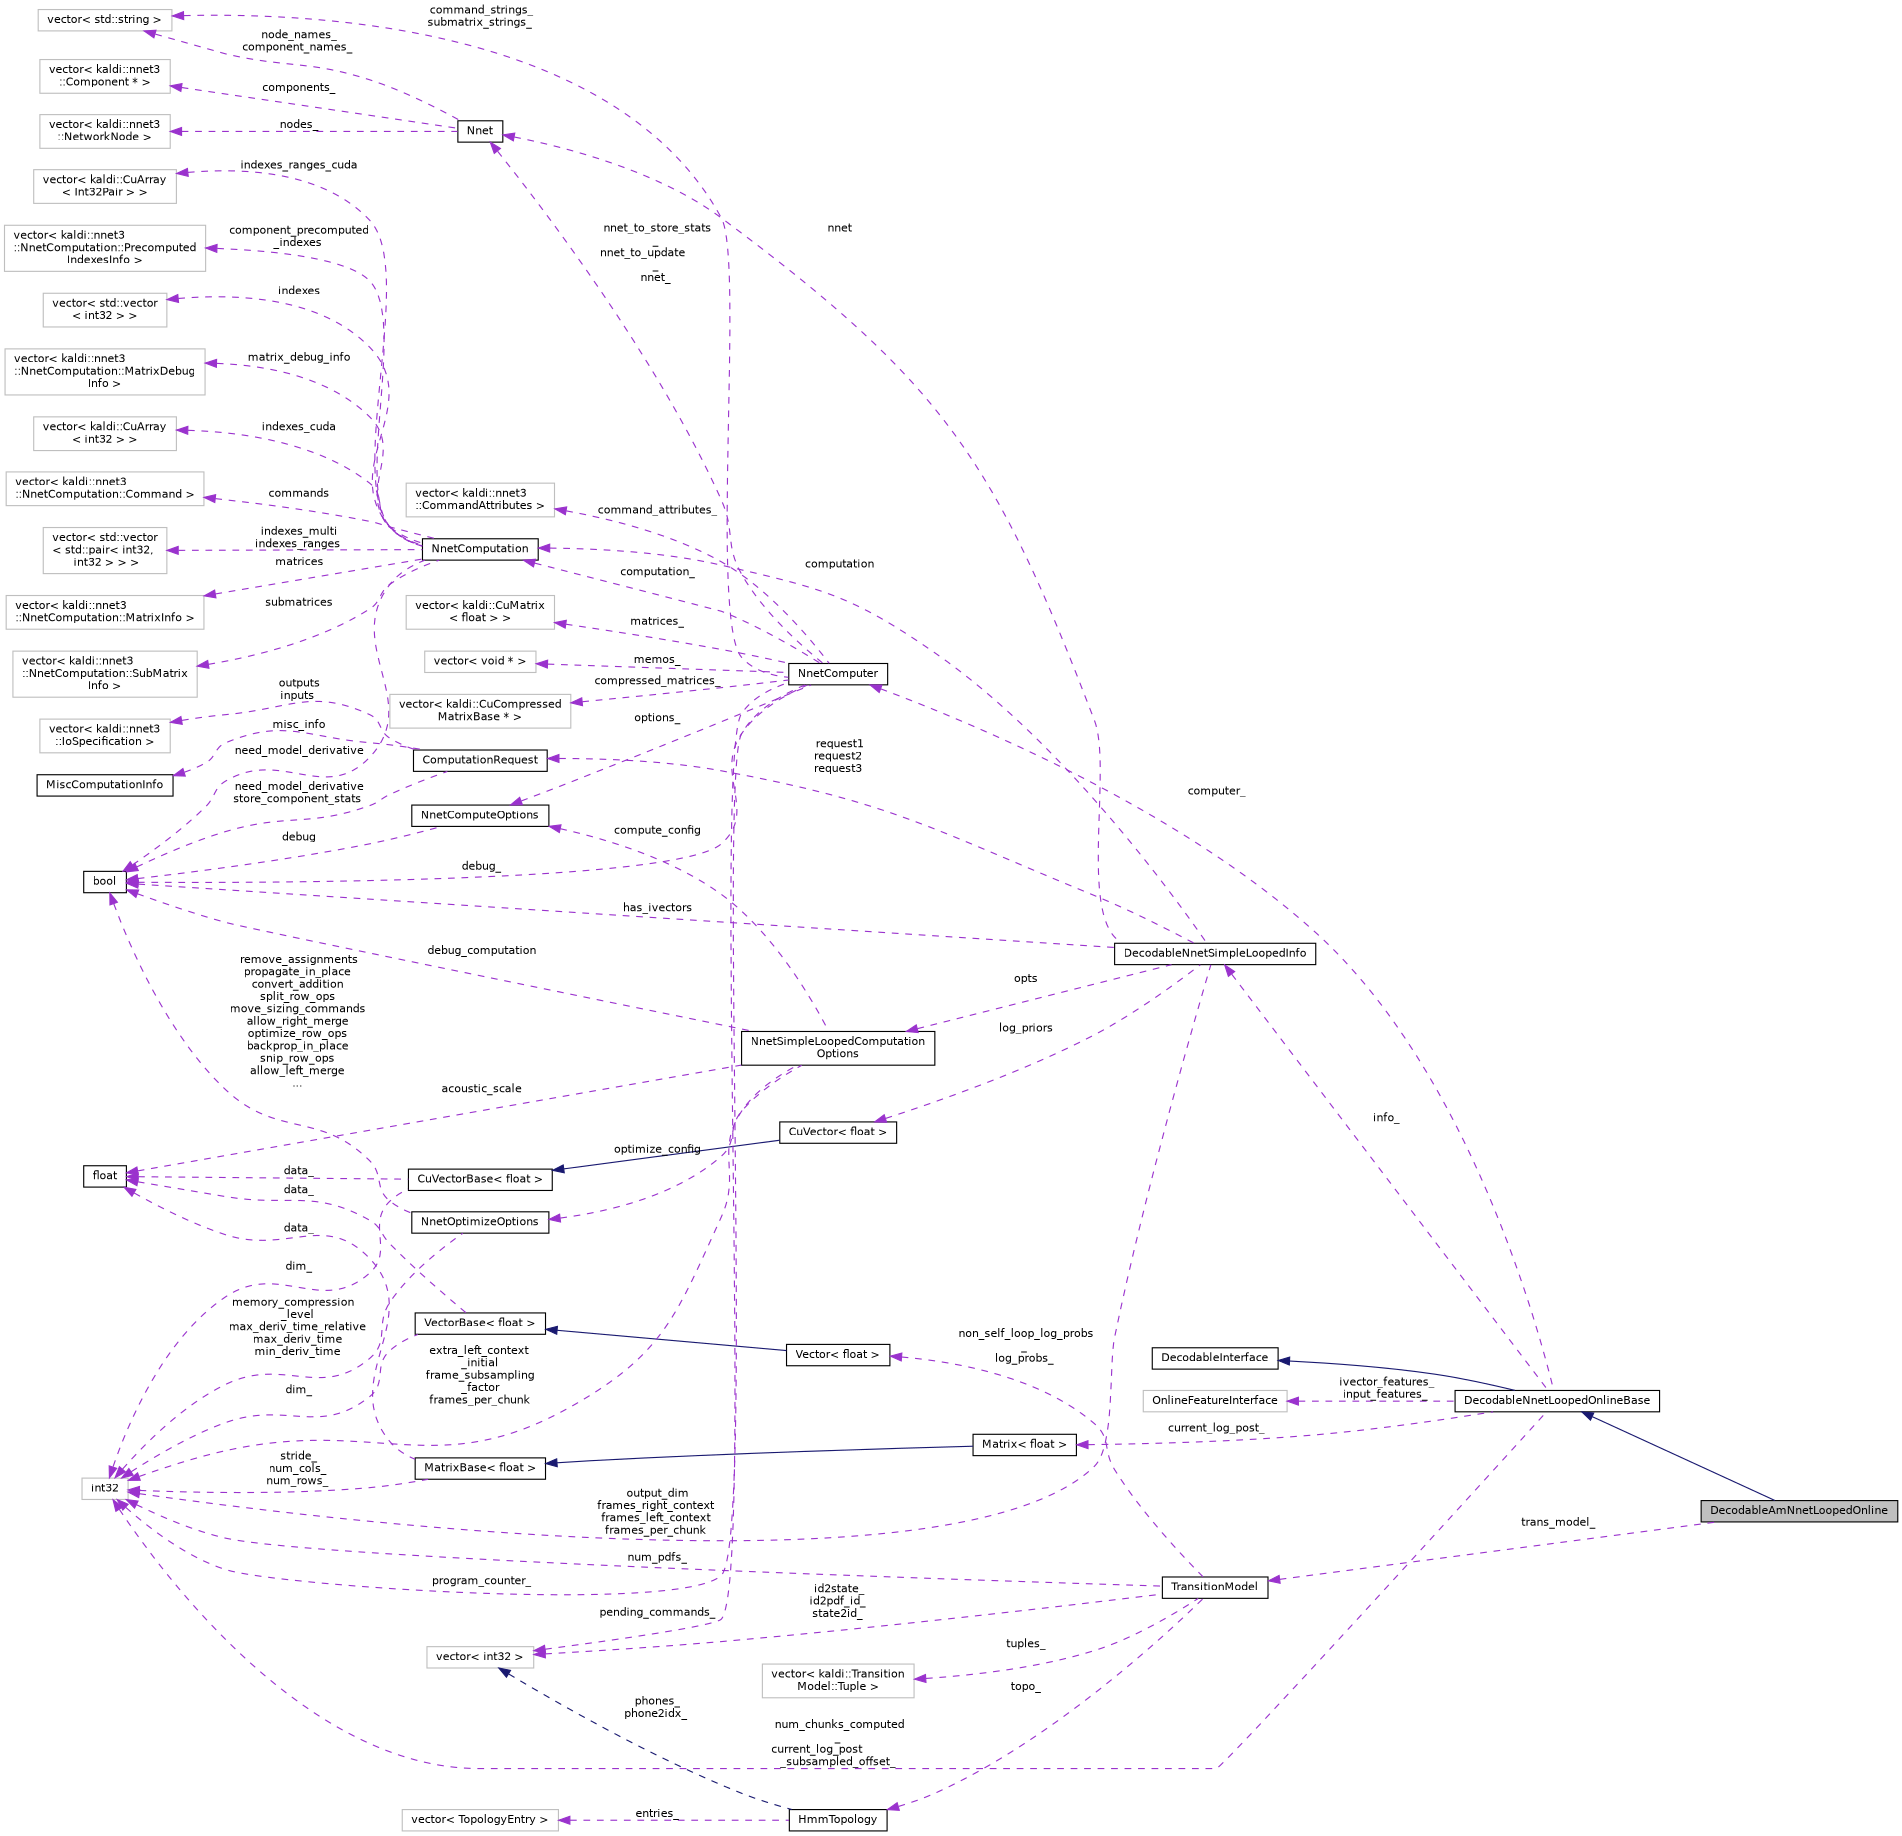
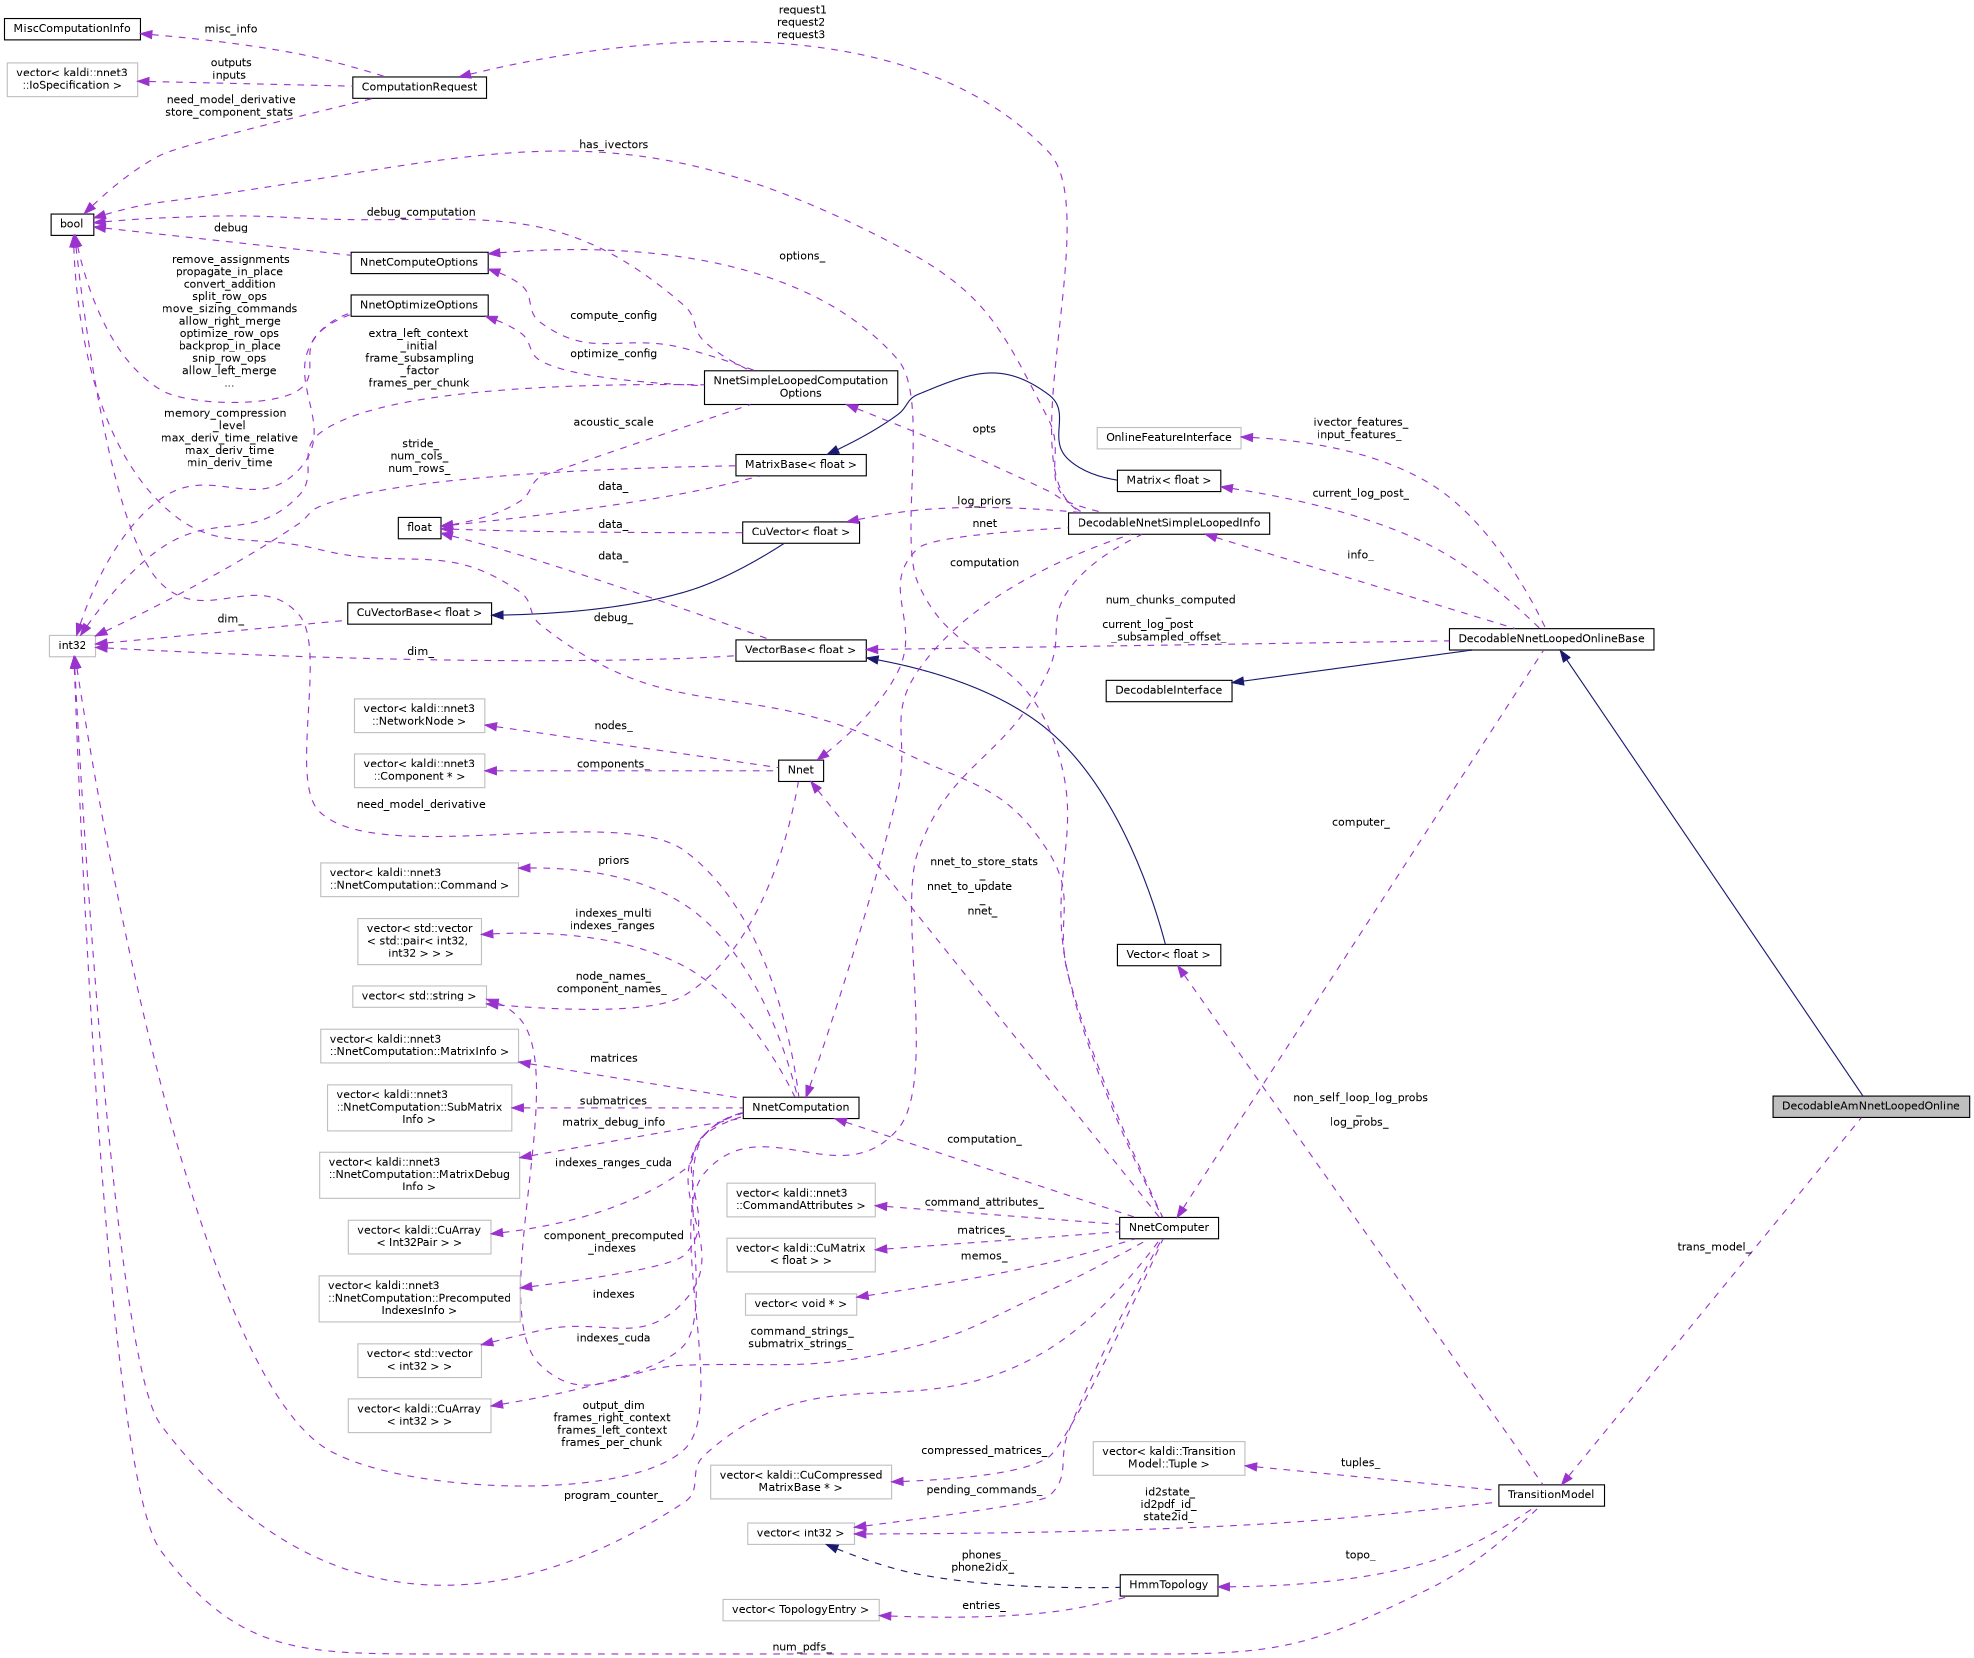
edge "NnetComputation" -> "vector< kaldi::nnet3 ::NnetComputation::Command >": label " commands" -> " priors"
edge "CuVectorBase< float >" -> "float": now "CuVector< float >" -> "float"
edge "DecodableNnetLoopedOnlineBase" -> "int32": now "DecodableNnetLoopedOnlineBase" -> "VectorBase< float >"
